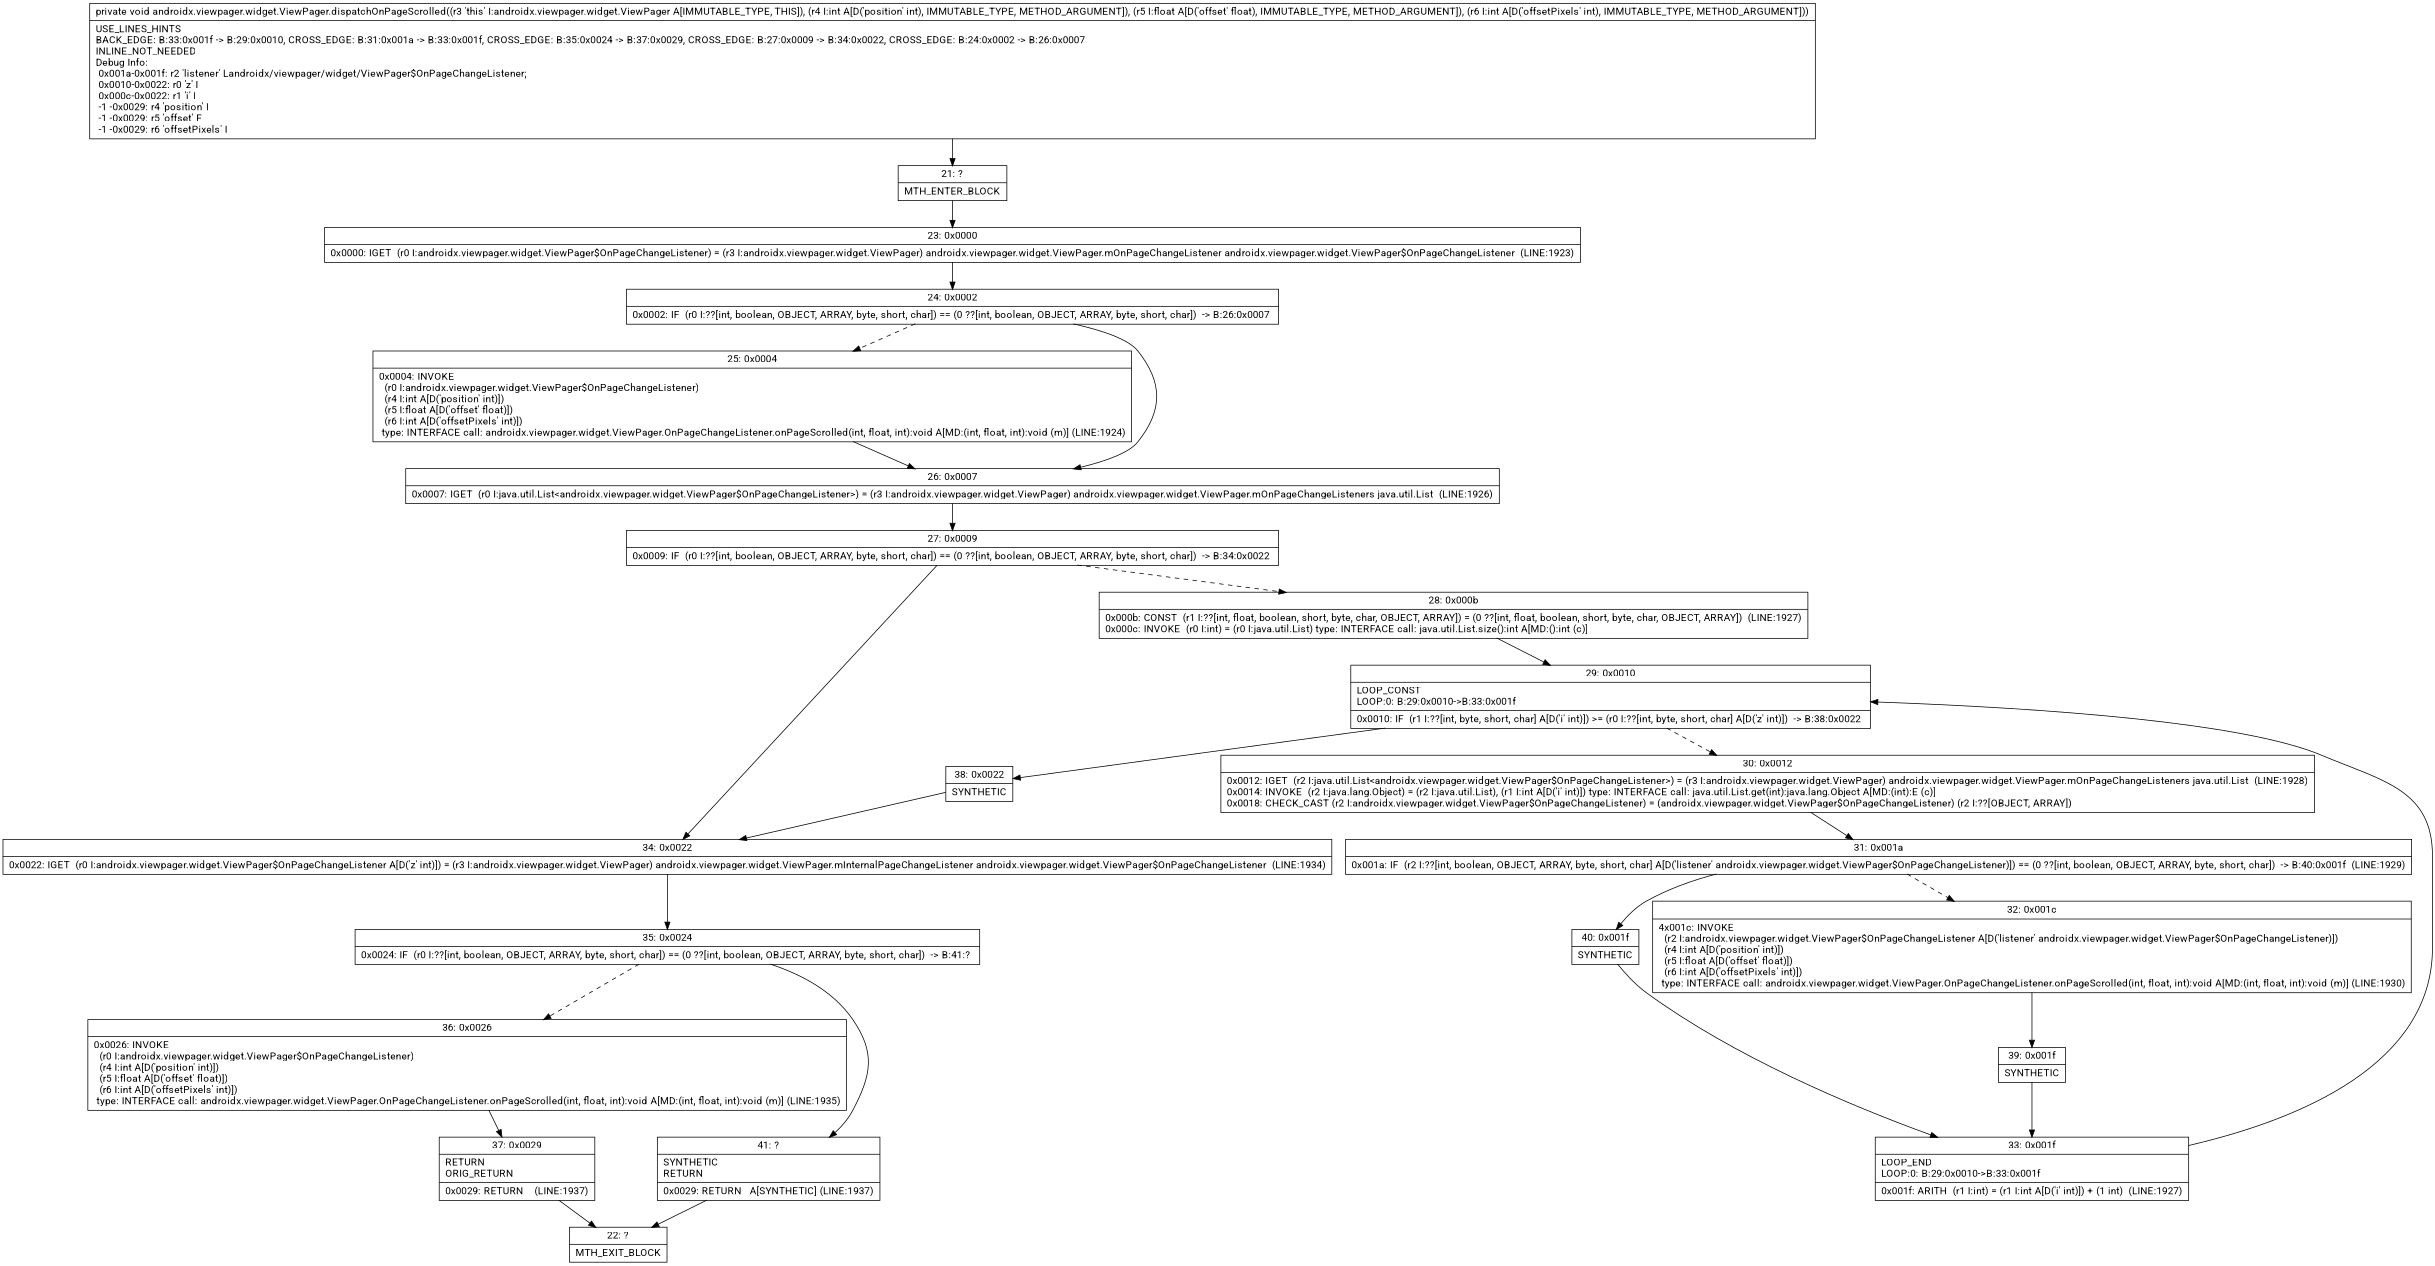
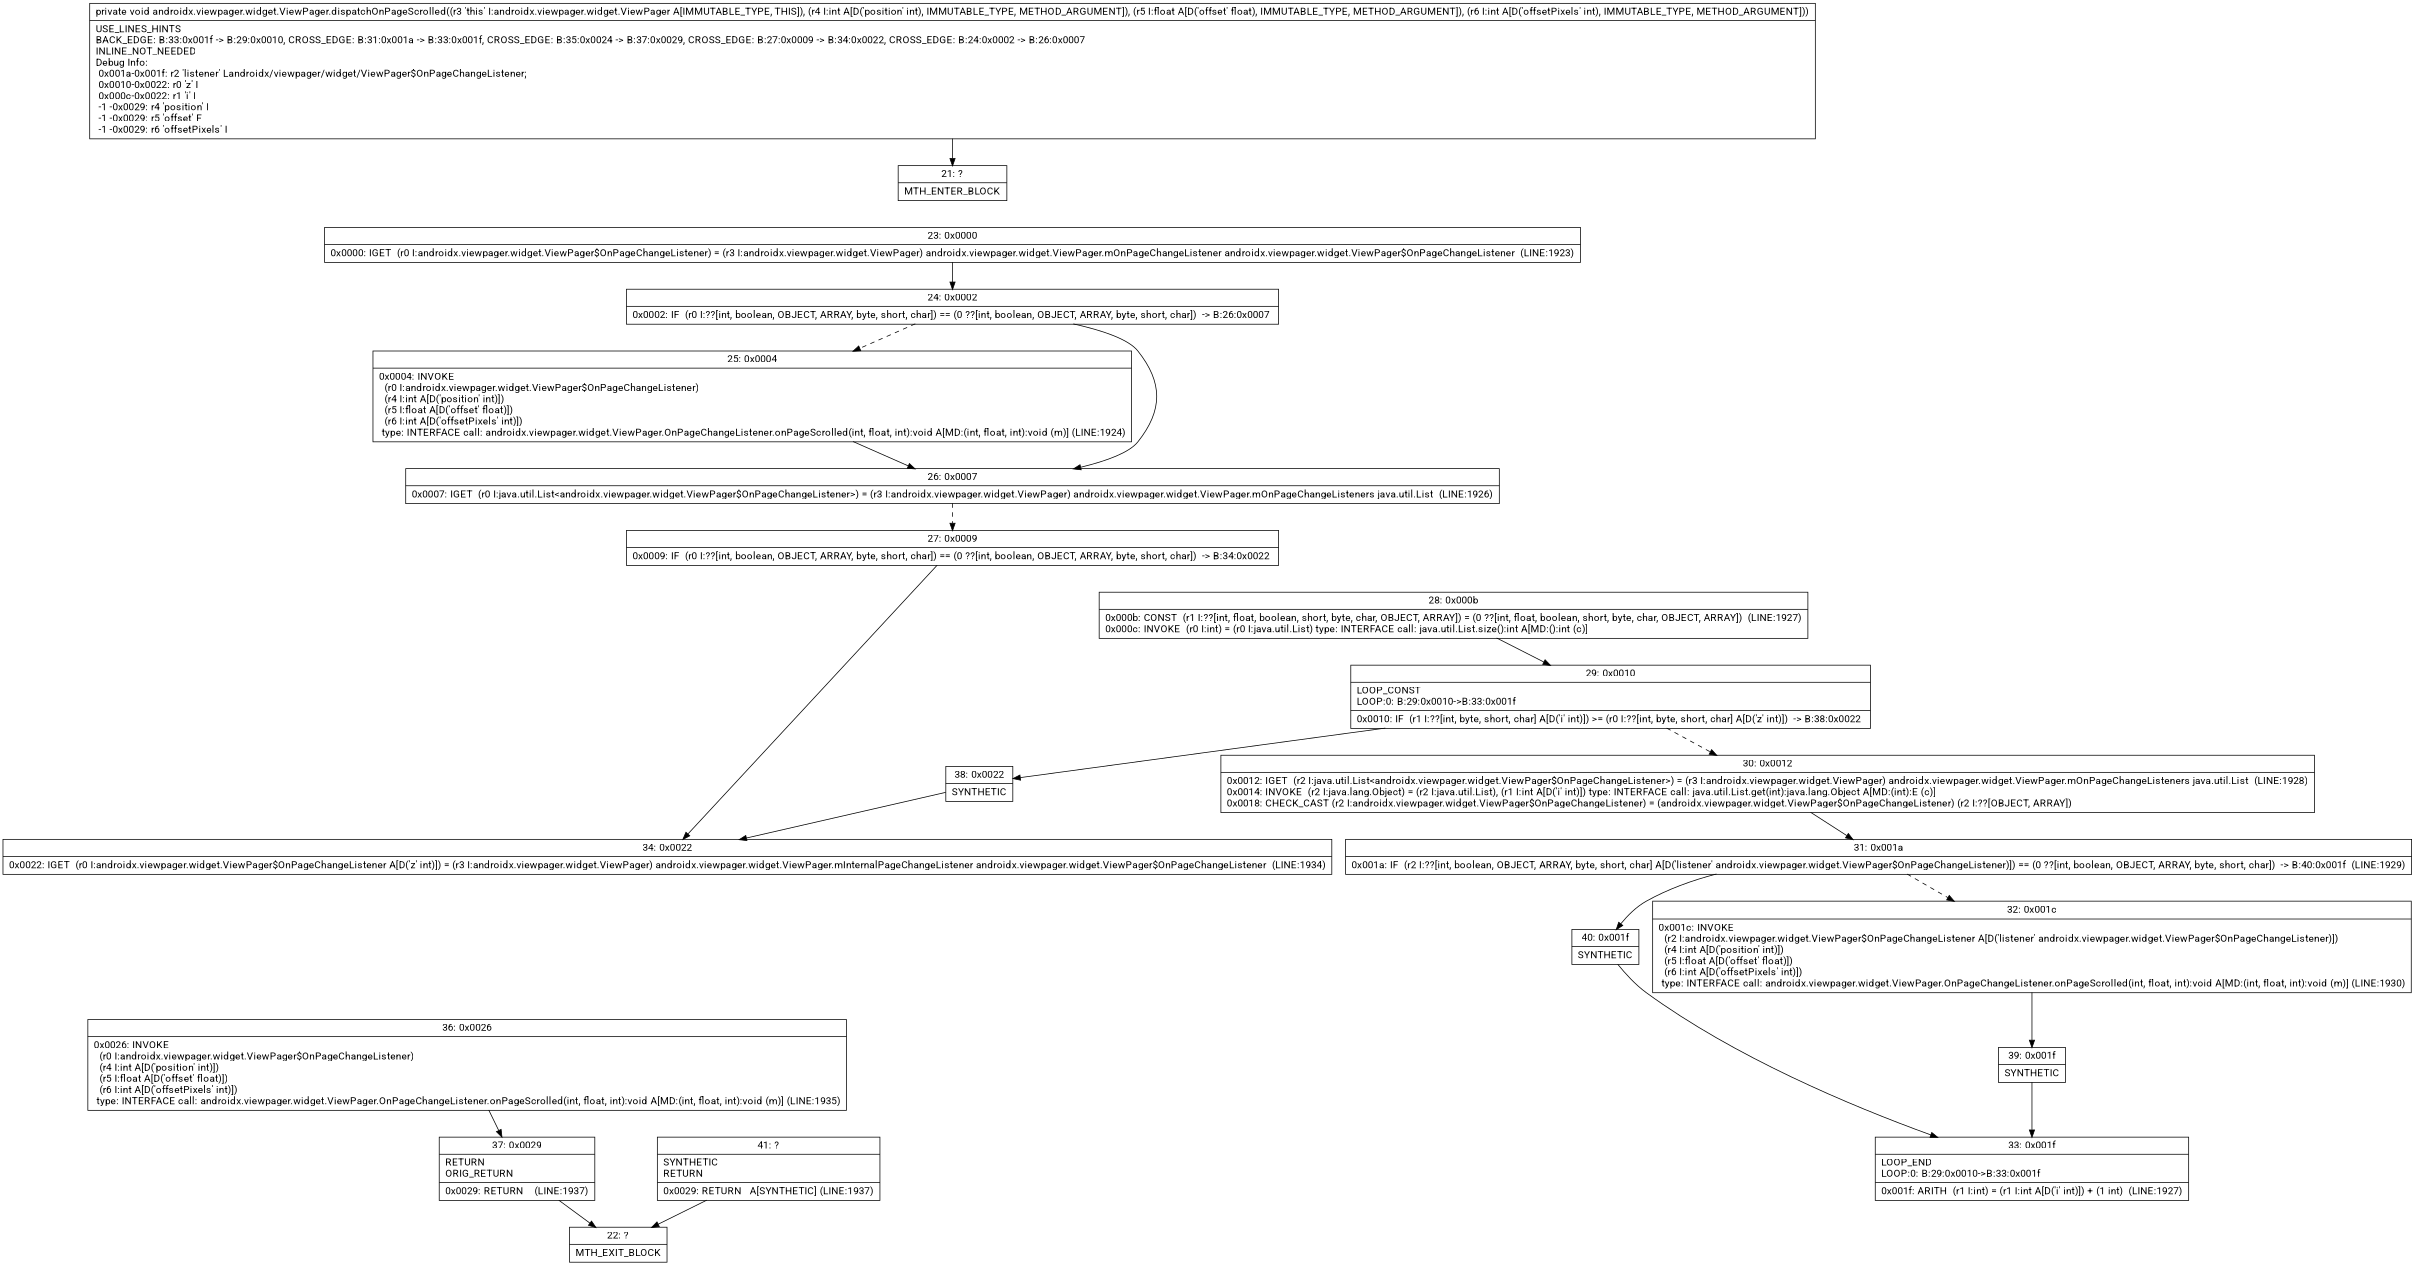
edge "21: ?" -> "23: 0x0000": removed
edge "26: 0x0007" -> "27: 0x0009": style solid -> dashed
edge "27: 0x0009" -> "28: 0x000b": removed
edge "33: 0x001f" -> "29: 0x0010": removed
node "32: 0x001c": text "4x001c: INVOKE" -> "0x001c: INVOKE"
node "35: 0x0024": removed
